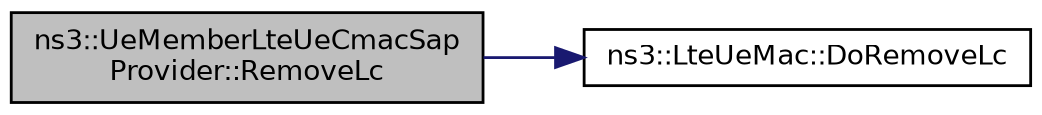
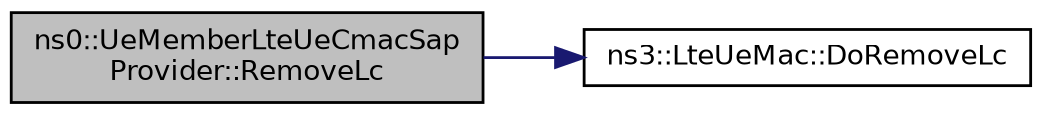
node "ns3::UeMemberLteUeCmacSap Provider::RemoveLc": label "ns3::UeMemberLteUeCmacSap Provider::RemoveLc" -> "ns0::UeMemberLteUeCmacSap Provider::RemoveLc"
